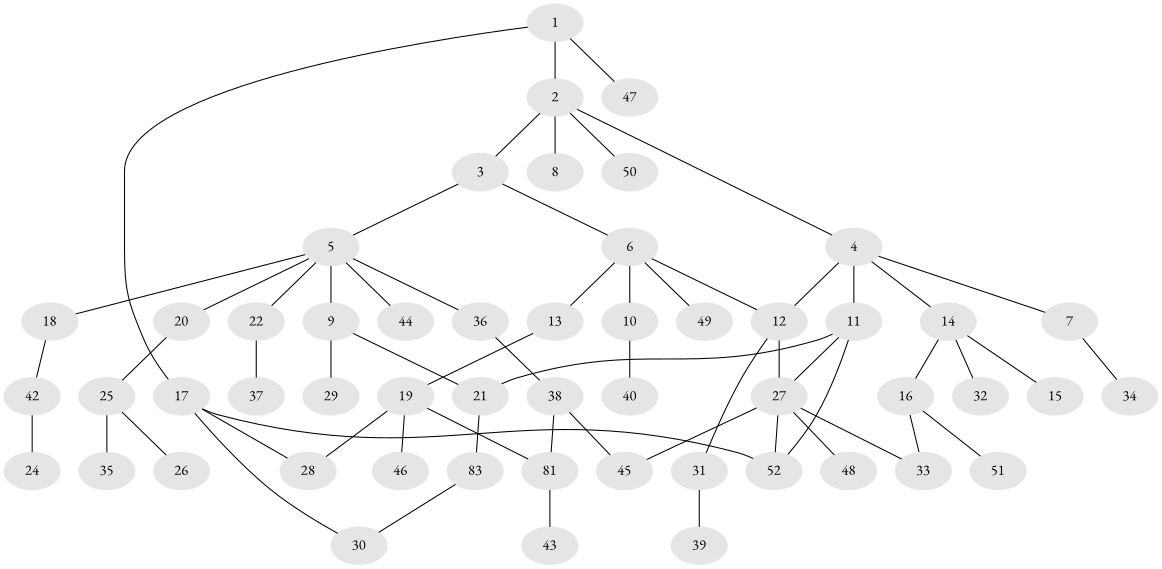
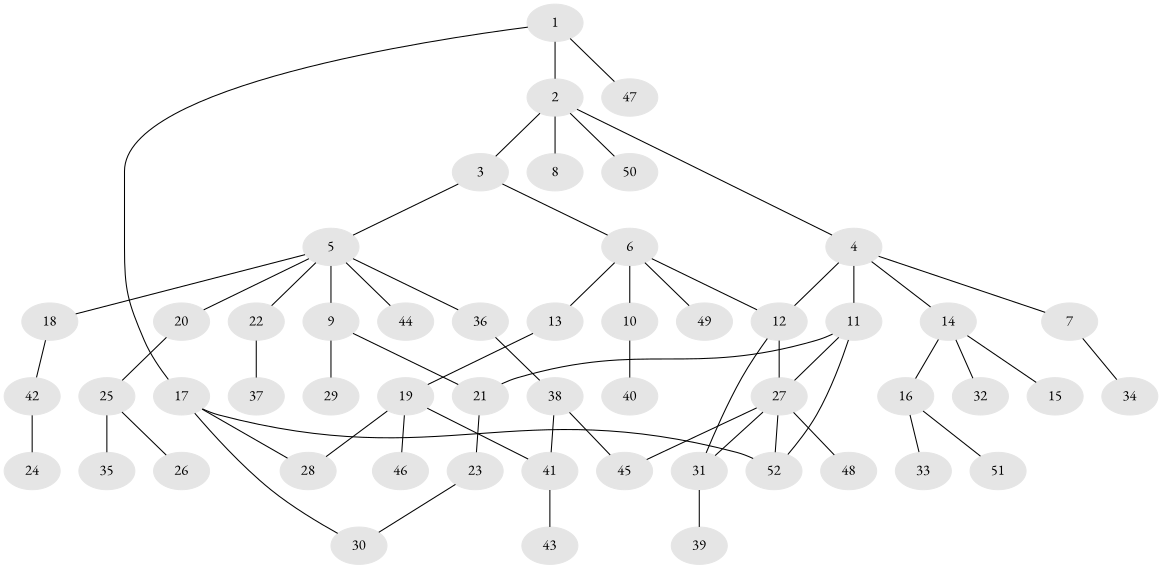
edge "27" -- "33": now "27" -- "31"
node "83": label "83" -> "23"
node "81": label "81" -> "41"
